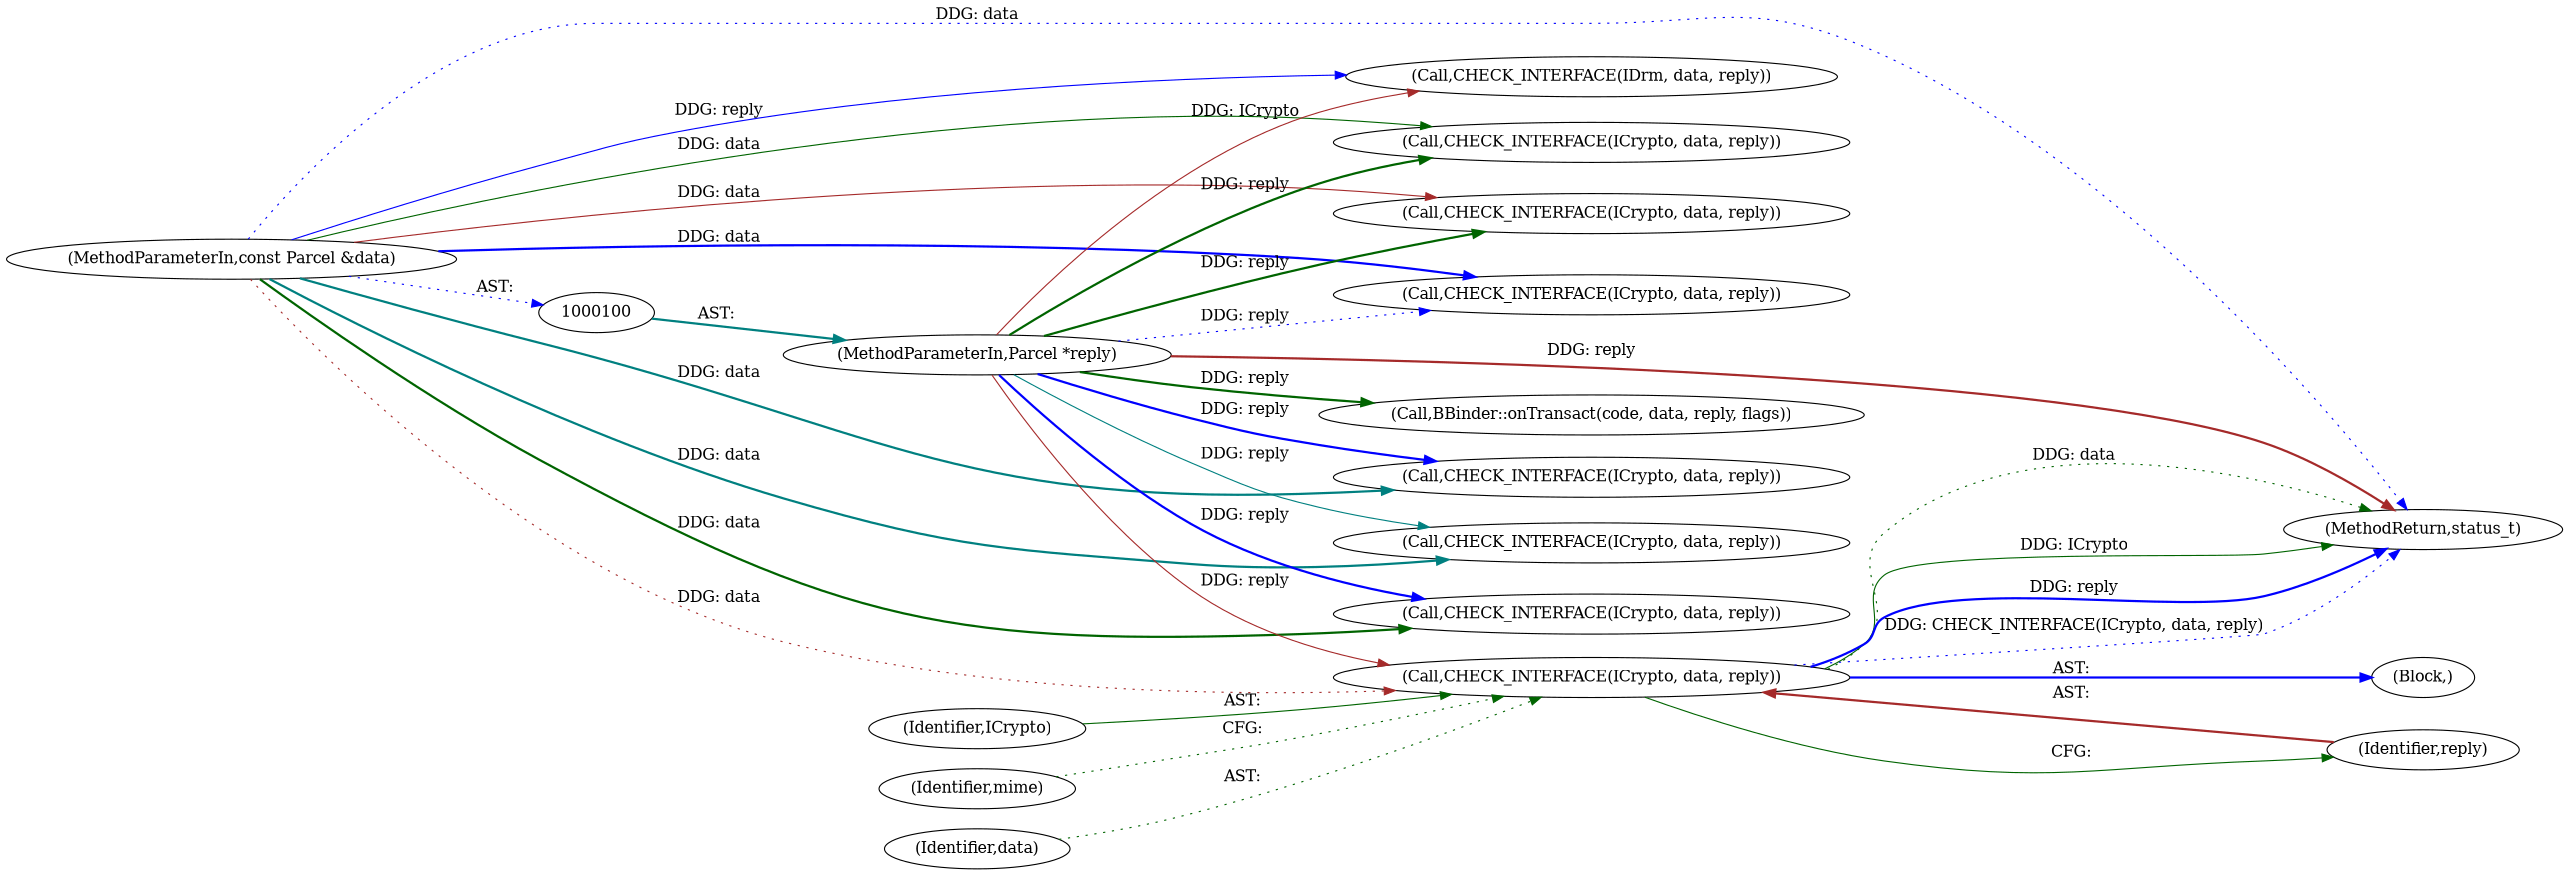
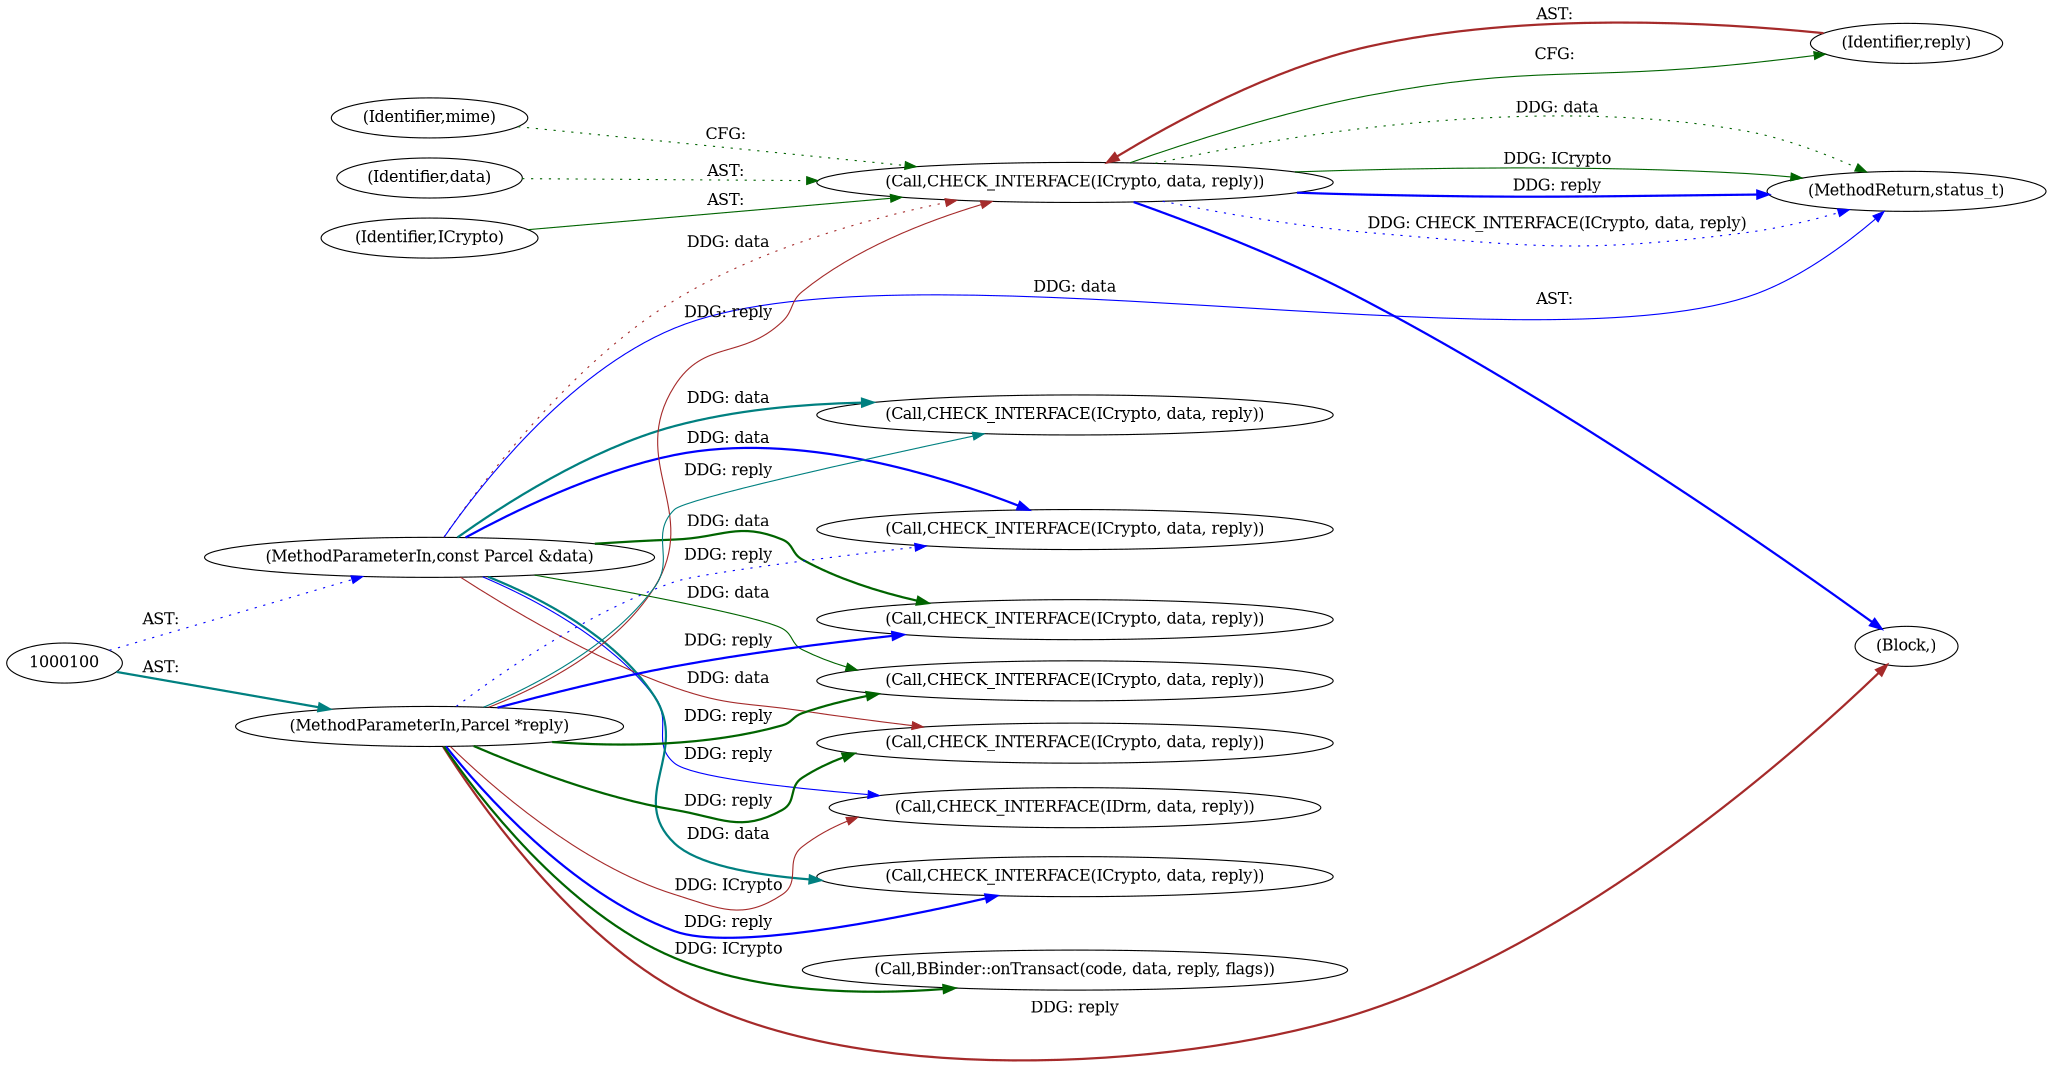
edge "(MethodParameterIn,const Parcel &data)" -> "(MethodReturn,status_t)": style dotted -> solid
edge "(MethodParameterIn,const Parcel &data)" -> "1000100": reversed
edge "(MethodParameterIn,Parcel *reply)" -> "(MethodReturn,status_t)": now "(MethodParameterIn,Parcel *reply)" -> "(Block,)"
edge "(MethodParameterIn,Parcel *reply)" -> "(Call,BBinder::onTransact(code, data, reply, flags))": label "DDG: reply" -> "DDG: ICrypto"
